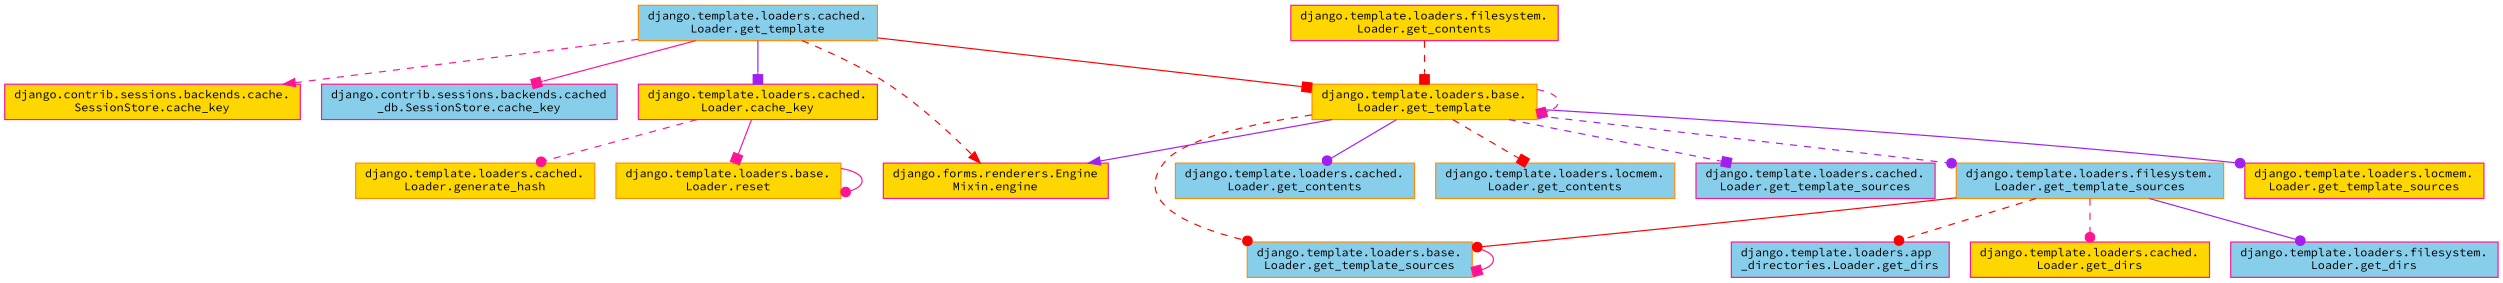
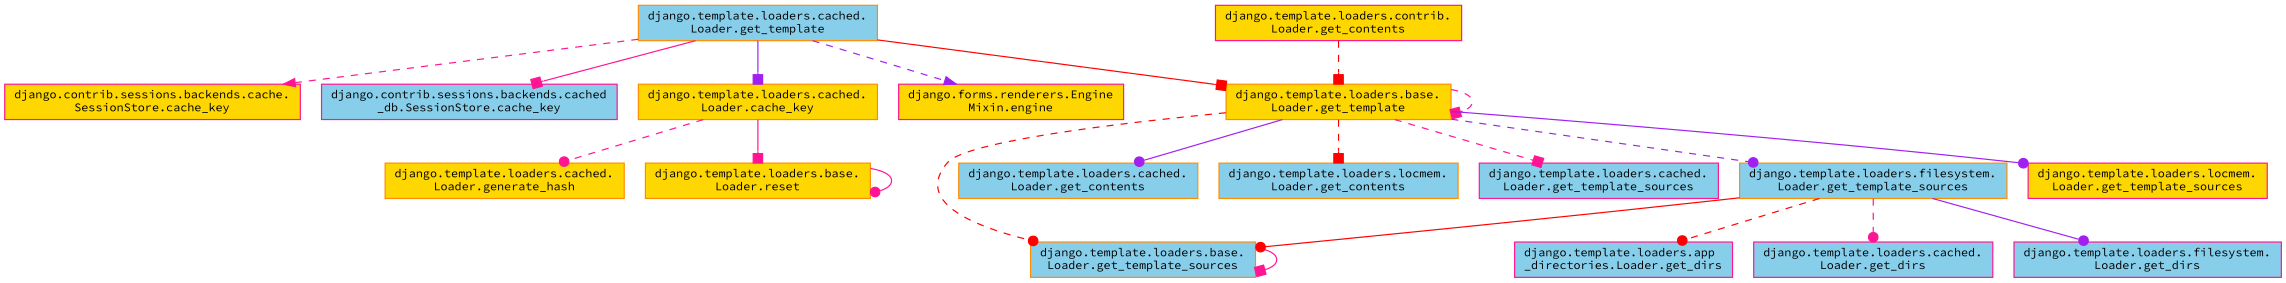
node "django.template.loaders.filesystem. Loader.get_contents": label "django.template.loaders.filesystem. Loader.get_contents" -> "django.template.loaders.contrib. Loader.get_contents"
edge "django.template.loaders.cached. Loader.get_template" -> "django.forms.renderers.Engine Mixin.engine": color red -> purple
node "django.template.loaders.cached. Loader.cache_key": color deeppink -> darkorange
edge "django.template.loaders.base. Loader.get_template" -> "django.forms.renderers.Engine Mixin.engine": removed
edge "django.template.loaders.base. Loader.get_template" -> "django.template.loaders.cached. Loader.get_template_sources": color purple -> deeppink
node "django.template.loaders.cached. Loader.get_dirs": fillcolor gold -> skyblue
